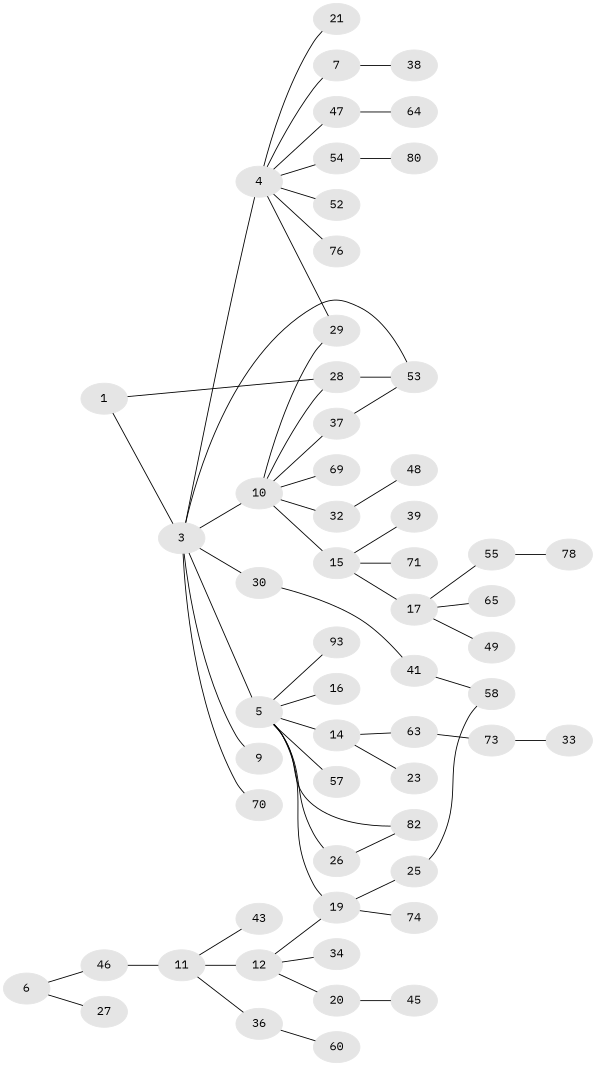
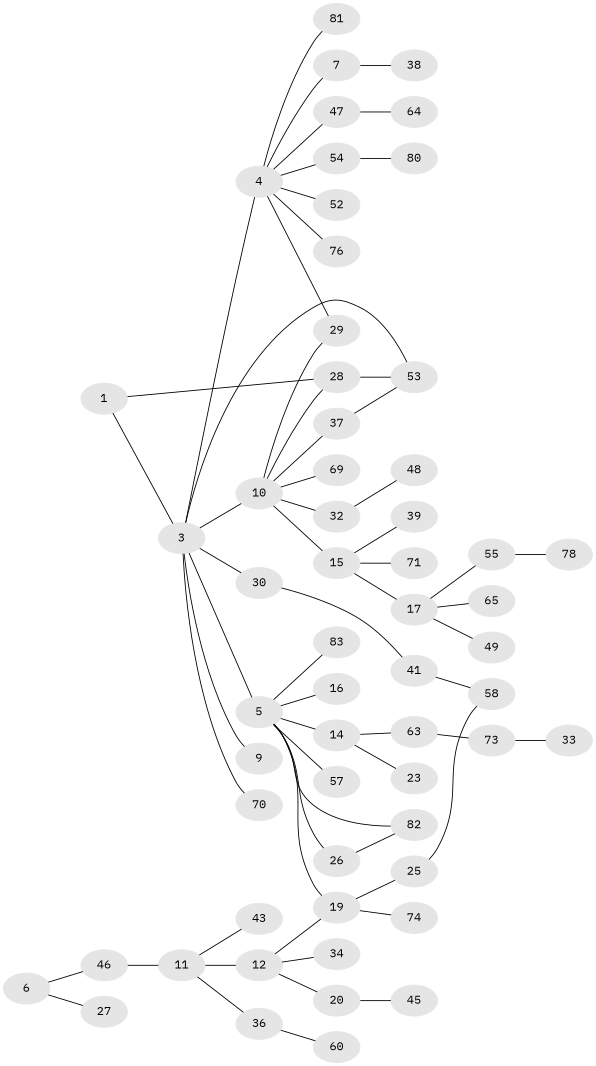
node "21": label "21" -> "81"
node "93": label "93" -> "83"
